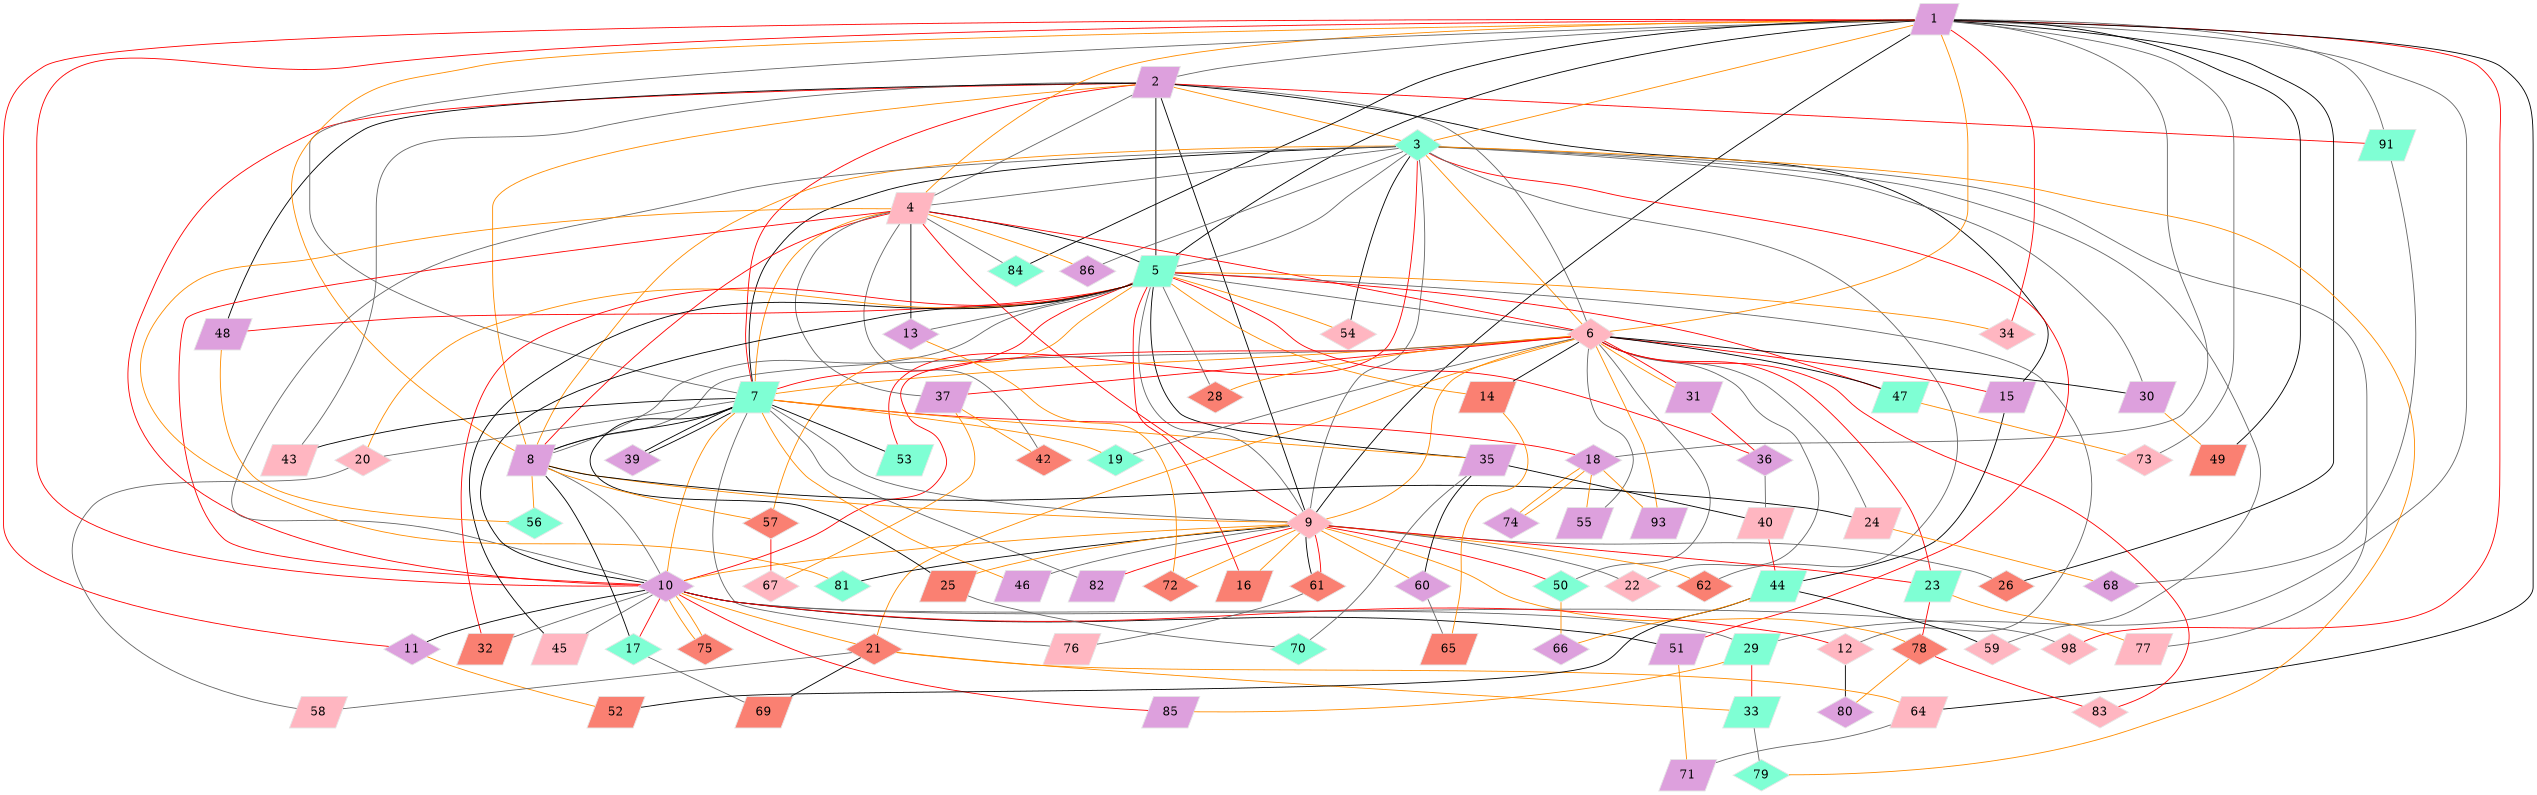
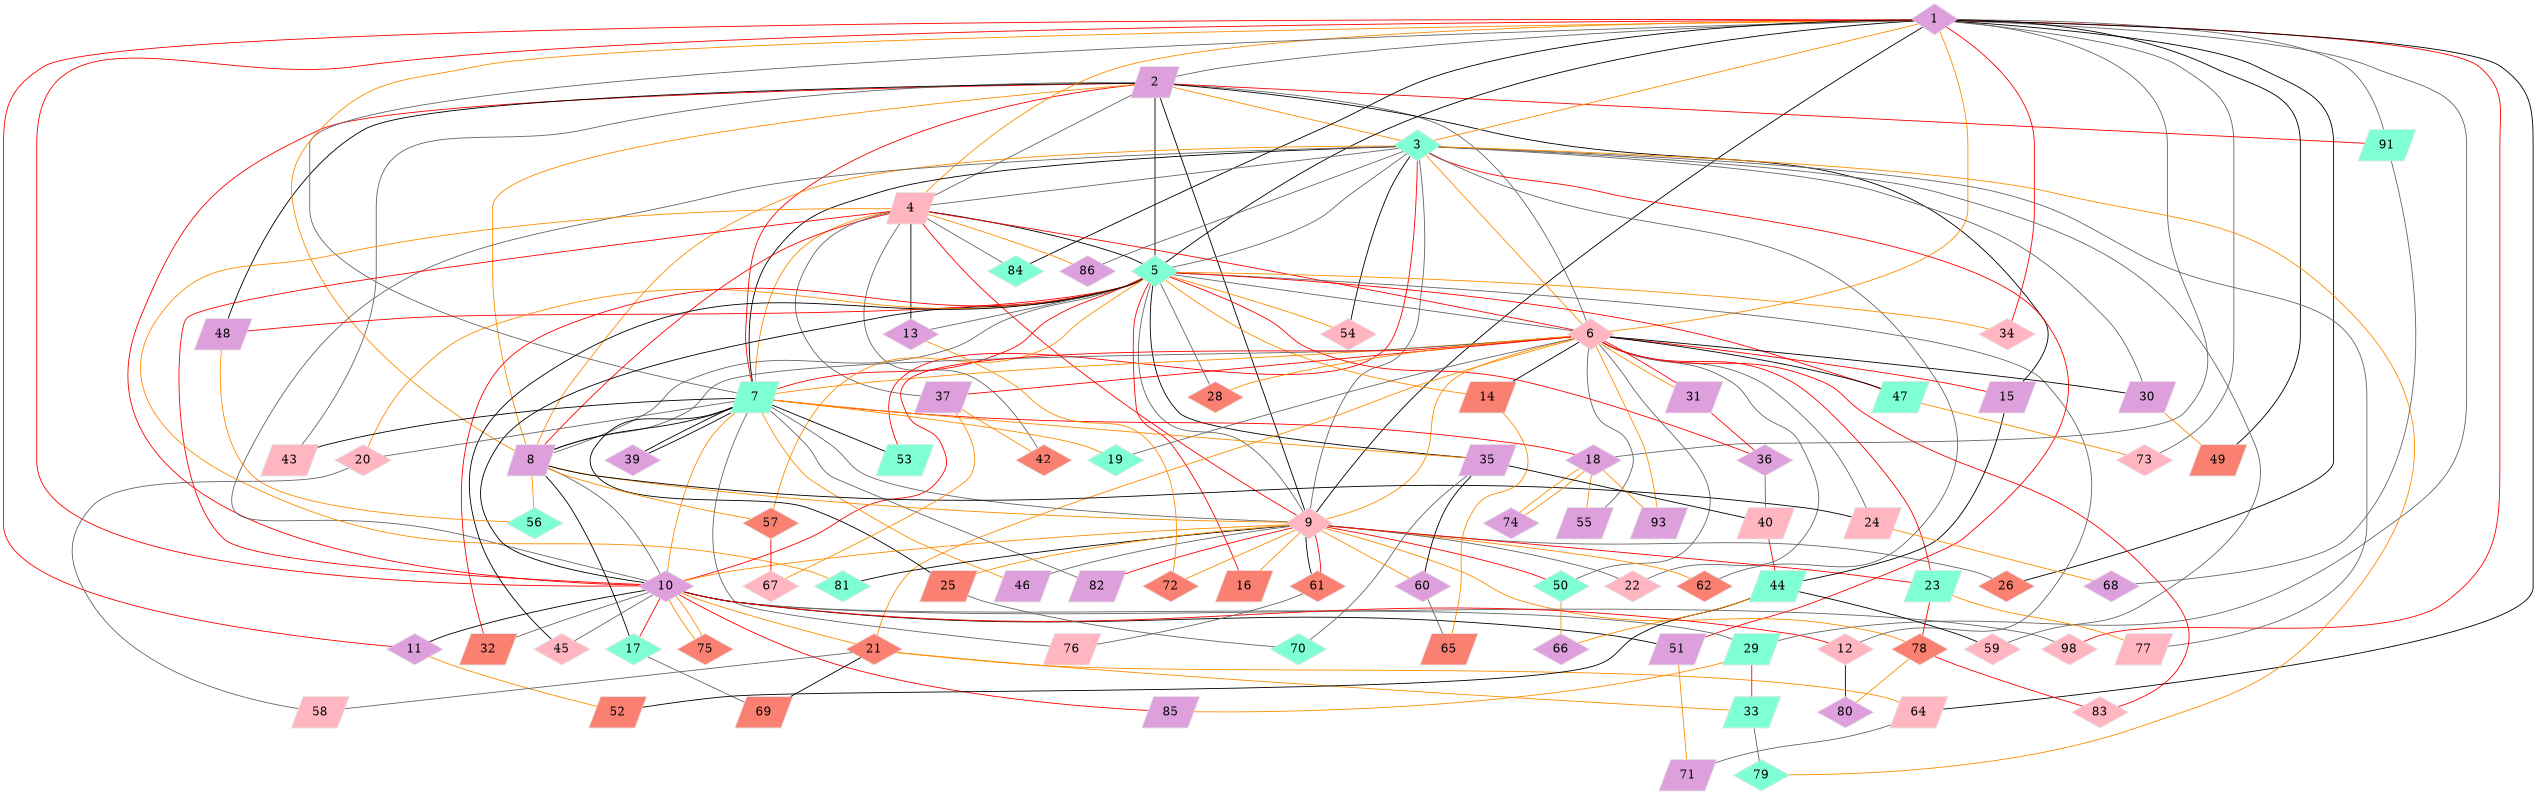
node "1": shape parallelogram -> diamond
node "5": shape parallelogram -> diamond
node "45": shape parallelogram -> diamond
